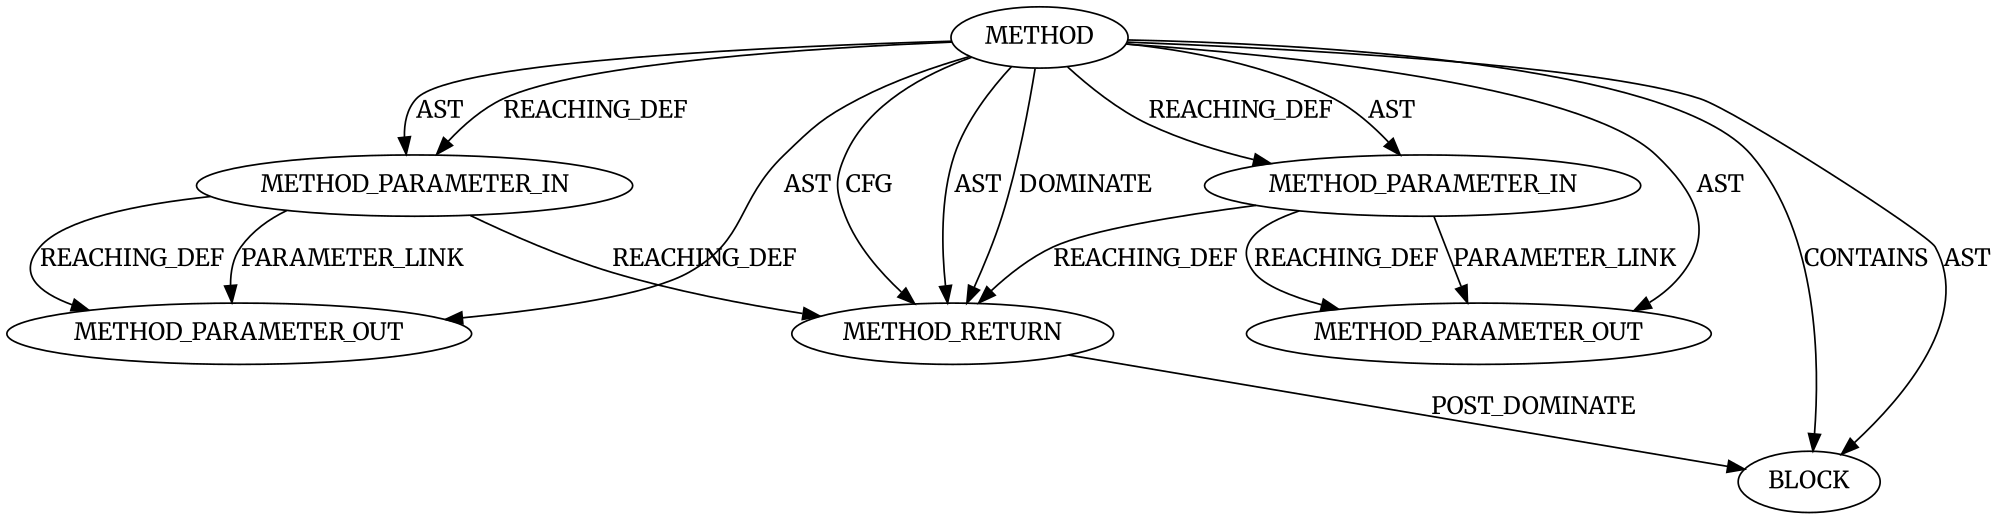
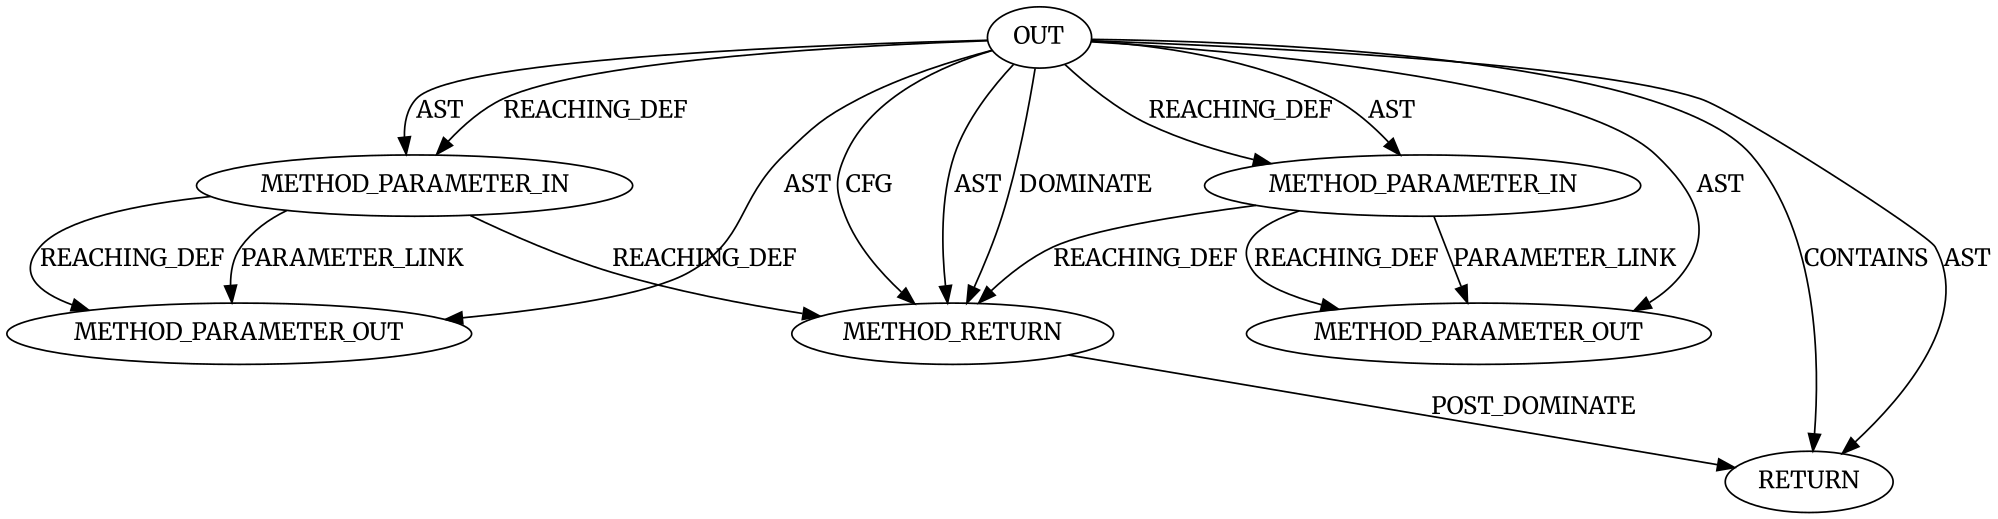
node "METHOD": label "METHOD" -> "OUT"
node "BLOCK": label "BLOCK" -> "RETURN"
